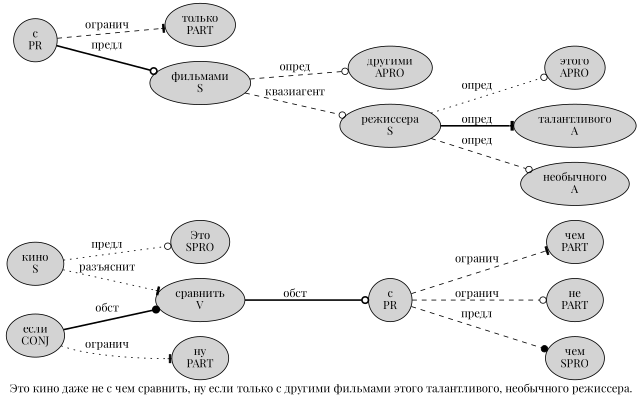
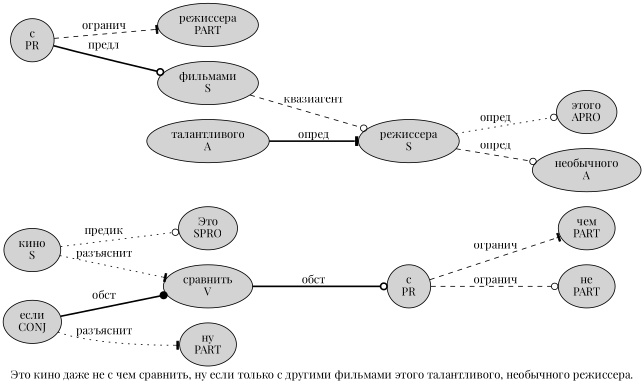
node "только PART": label "только PART" -> "режиссера PART"
node "другими APRO": removed
edge "режиссера S" -> "талантливого A": reversed
edge "кино S" -> "Это SPRO": label "предл" -> "предик"
edge "если CONJ" -> "ну PART": label "огранич" -> "разъяснит"
node "чем SPRO": removed
